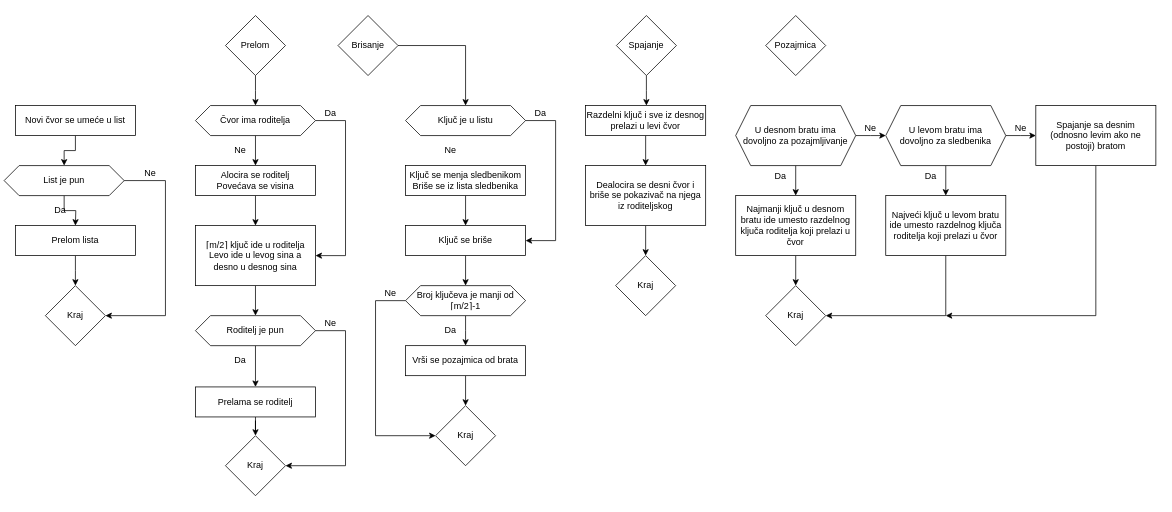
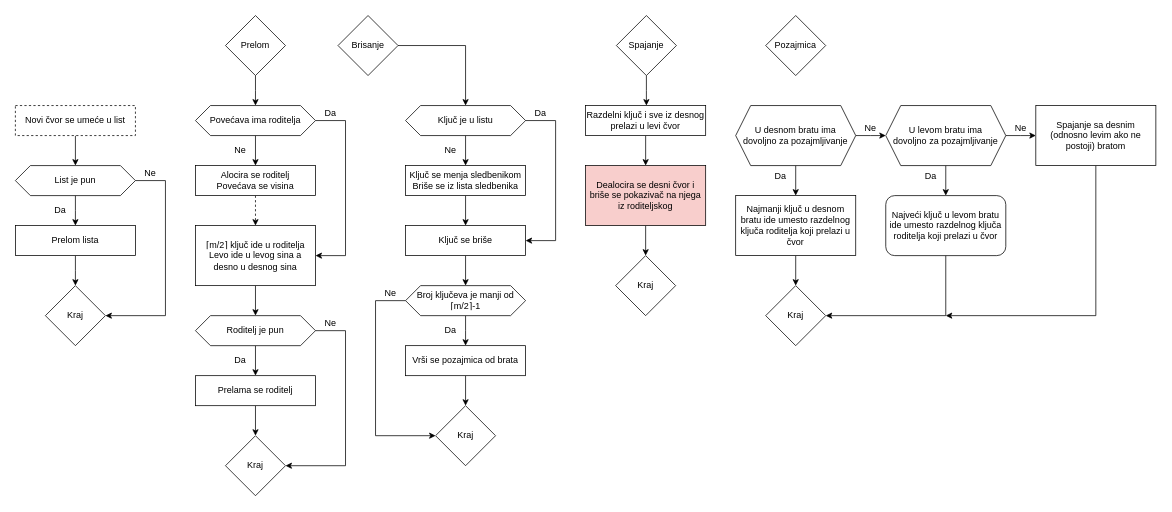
node "Novi čvor se umeće u list": style solid -> dashed
node "Čvor ima roditelja": label "Čvor ima roditelja" -> "Povećava ima roditelja"
node "U levom bratu ima dovoljno za sledbenika": label "U levom bratu ima dovoljno za sledbenika" -> "U levom bratu ima dovoljno za pozajmljivanje"
edge "Ključ je u listu" -> "Ključ se menja sledbenikom Briše se iz lista sledbenika": added
node "List je pun": moved (64, 180) -> (75, 180)
node "Dealocira se desni čvor i briše se pokazivač na njega iz roditeljskog": fillcolor #ffffff -> #f8cecc
edge "Alocira se roditelj Povećava se visina" -> "⌈m/2⌉ ključ ide u roditelja Levo ide u levog sina a desno u desnog sina": style solid -> dashed
node "Najveći ključ u levom bratu ide umesto razdelnog ključa roditelja koji prelazi u čvor": shape rectangle -> rounded rectangle
node "Prelama se roditelj": moved (255, 402) -> (255, 390)
